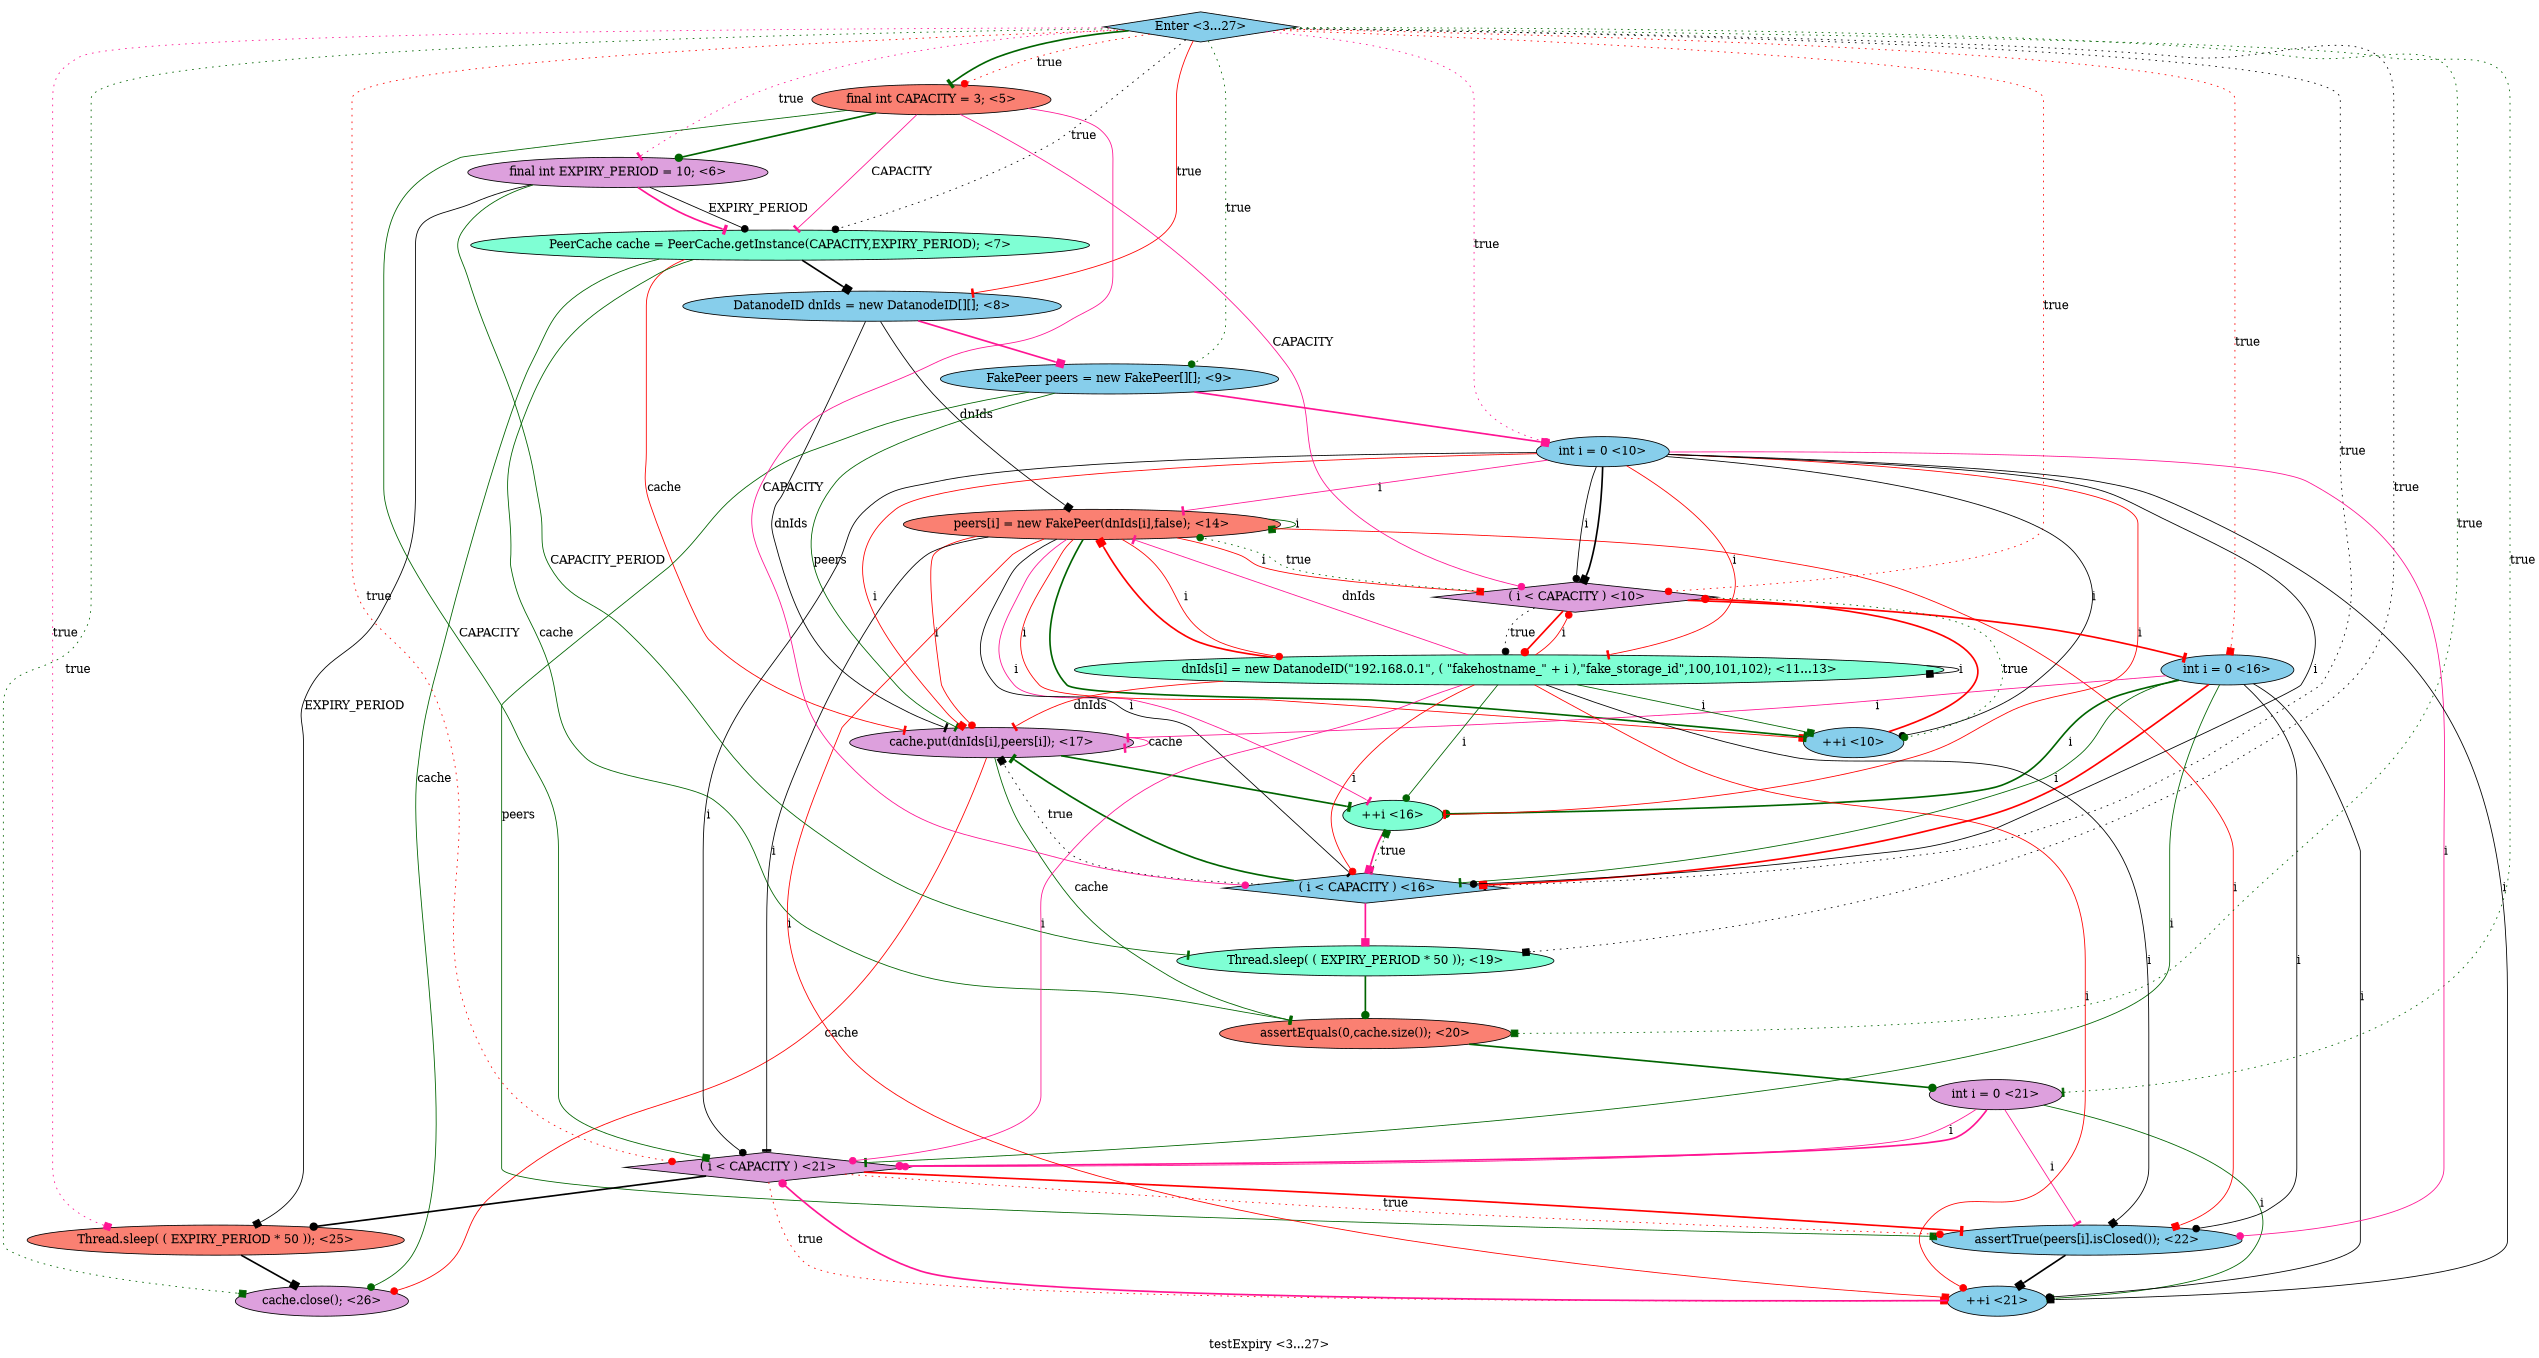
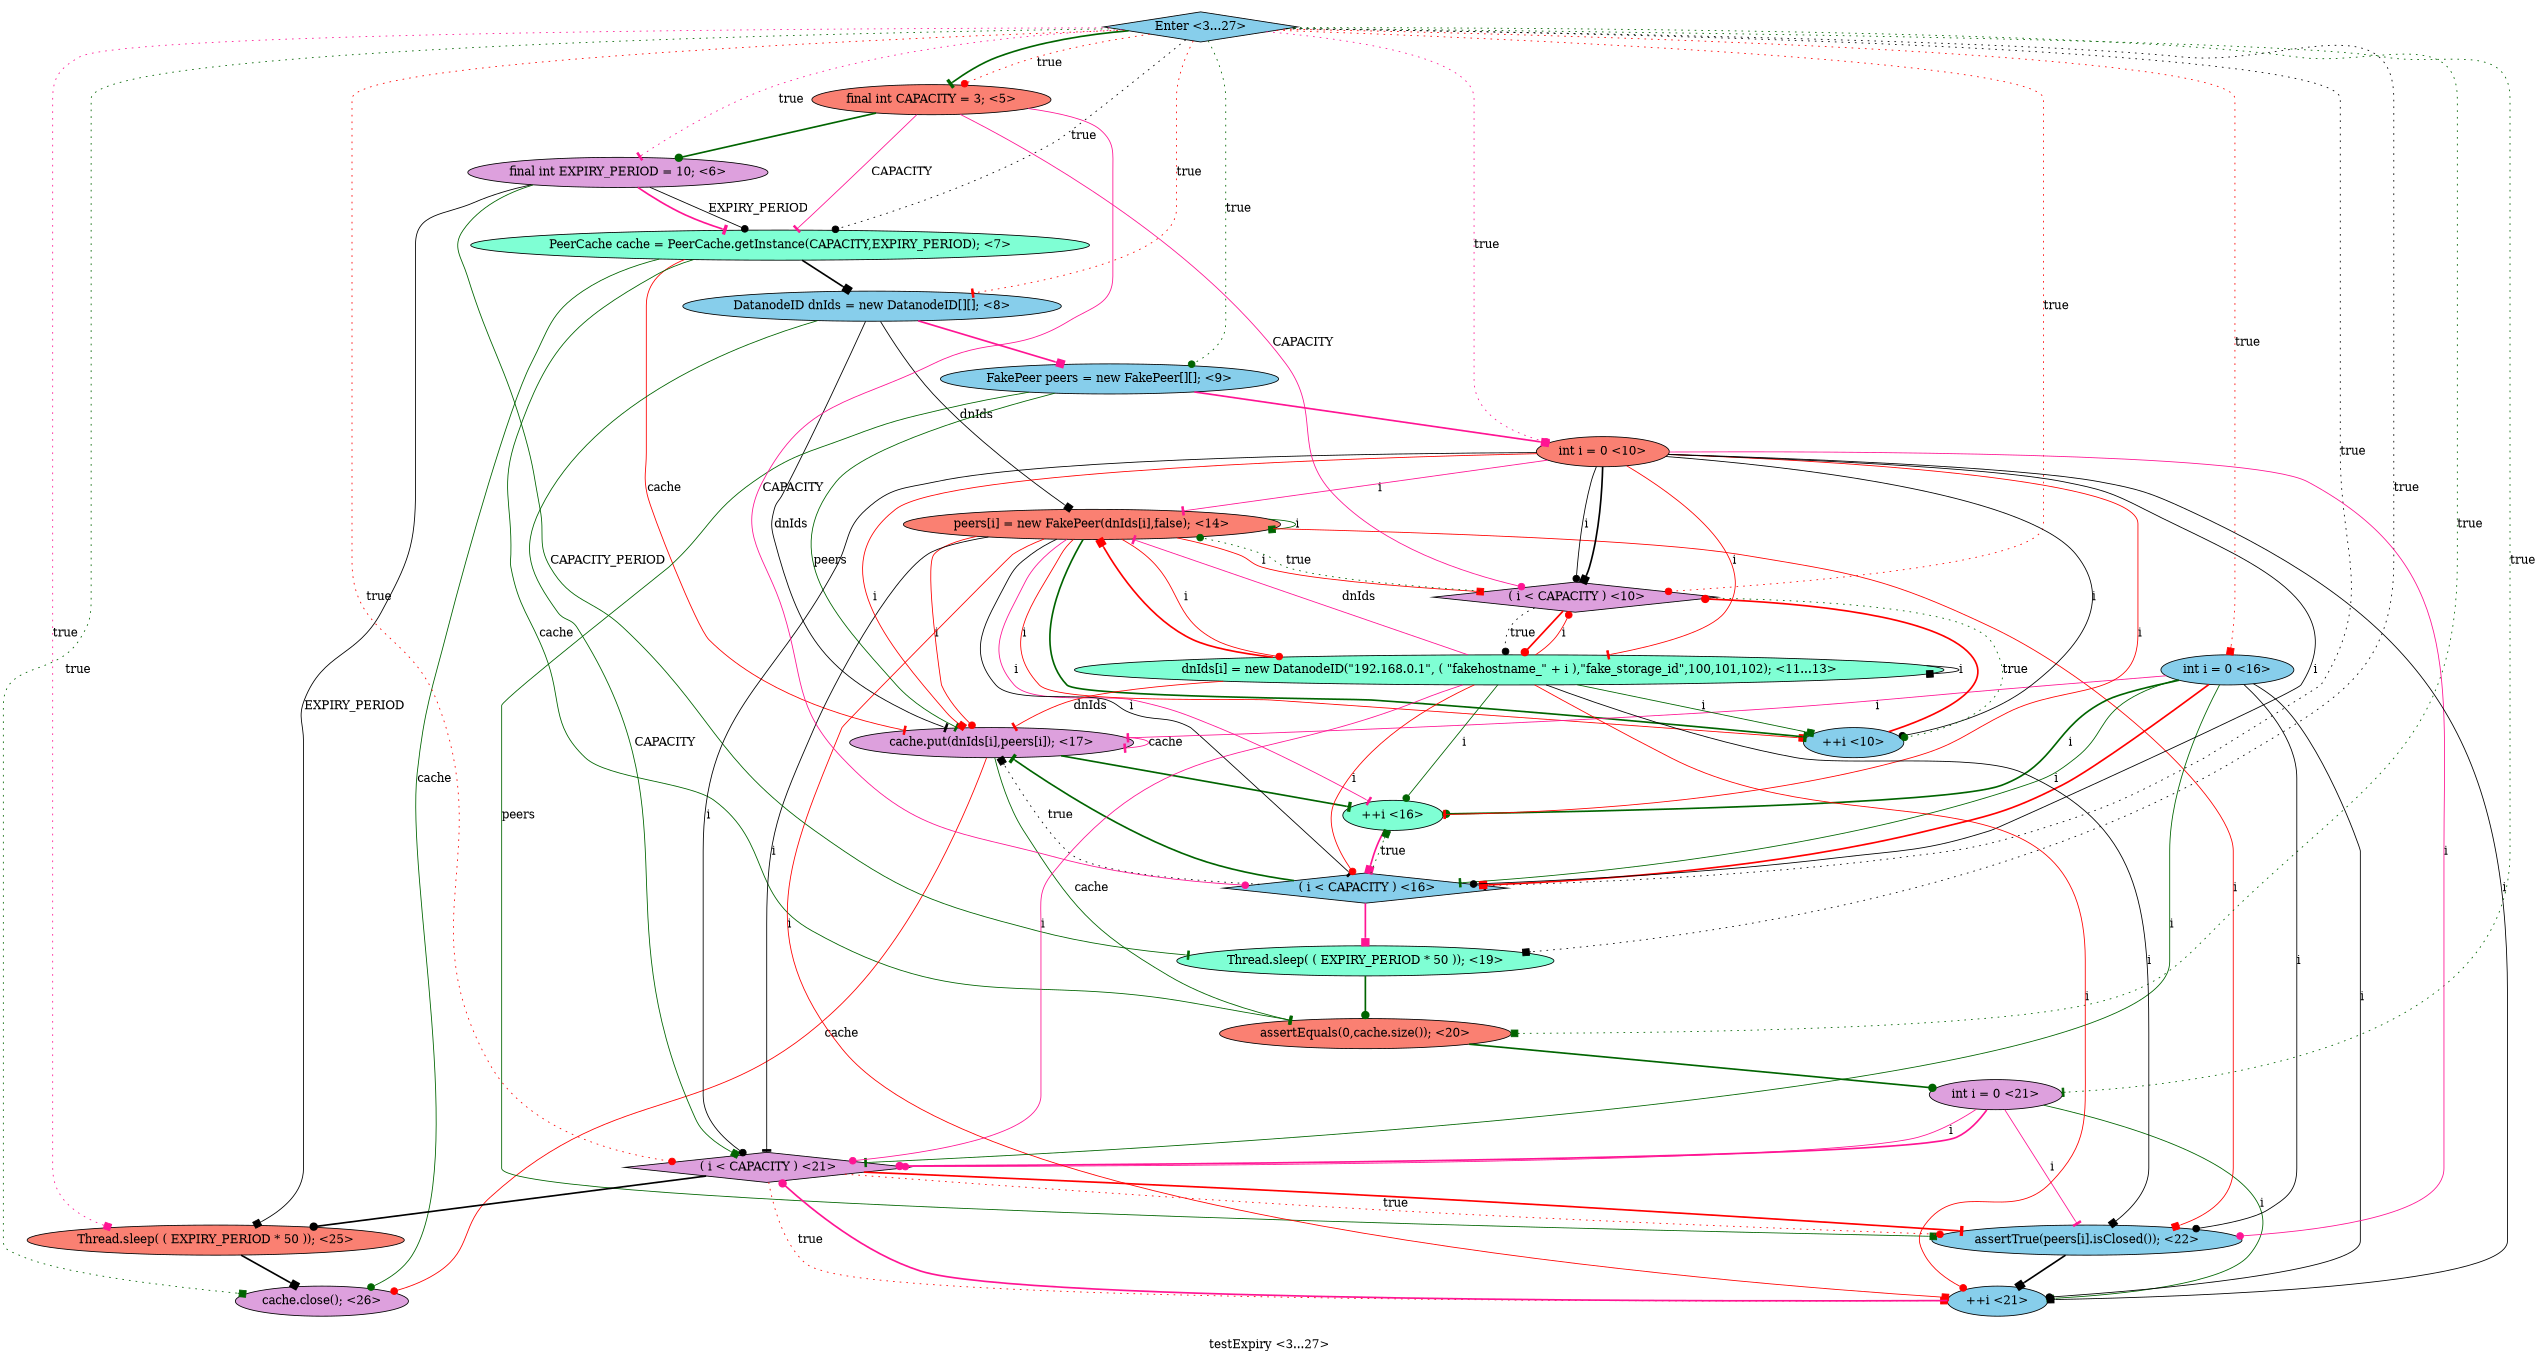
edge "Enter <3...27>" -> "DatanodeID dnIds = new DatanodeID[][]; <8>": style solid -> dotted
node "int i = 0 <10>": fillcolor skyblue -> salmon
edge "final int CAPACITY = 3; <5>" -> "( i < CAPACITY ) <21>": now "DatanodeID dnIds = new DatanodeID[][]; <8>" -> "( i < CAPACITY ) <21>"
edge "( i < CAPACITY ) <10>" -> "int i = 0 <16>": removed
